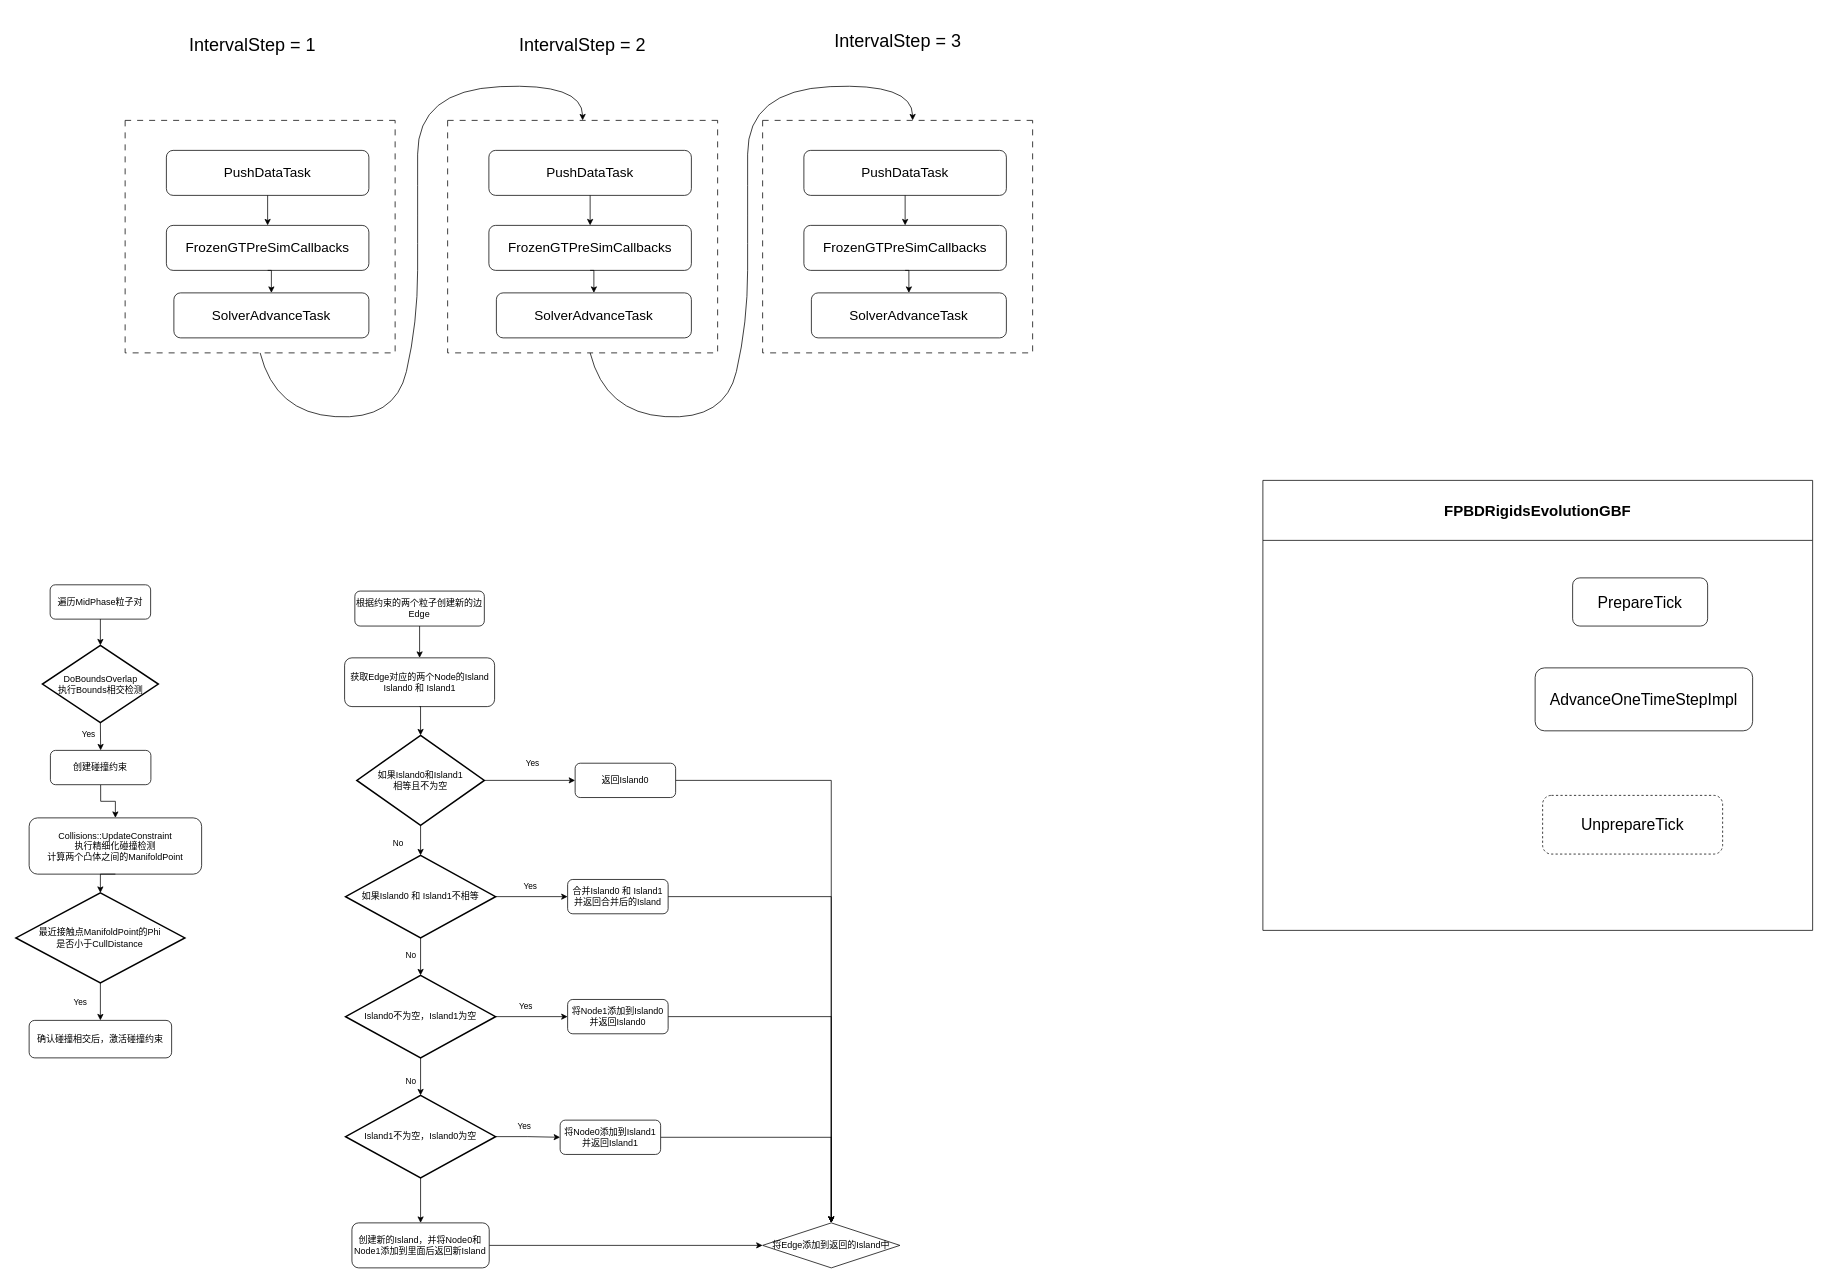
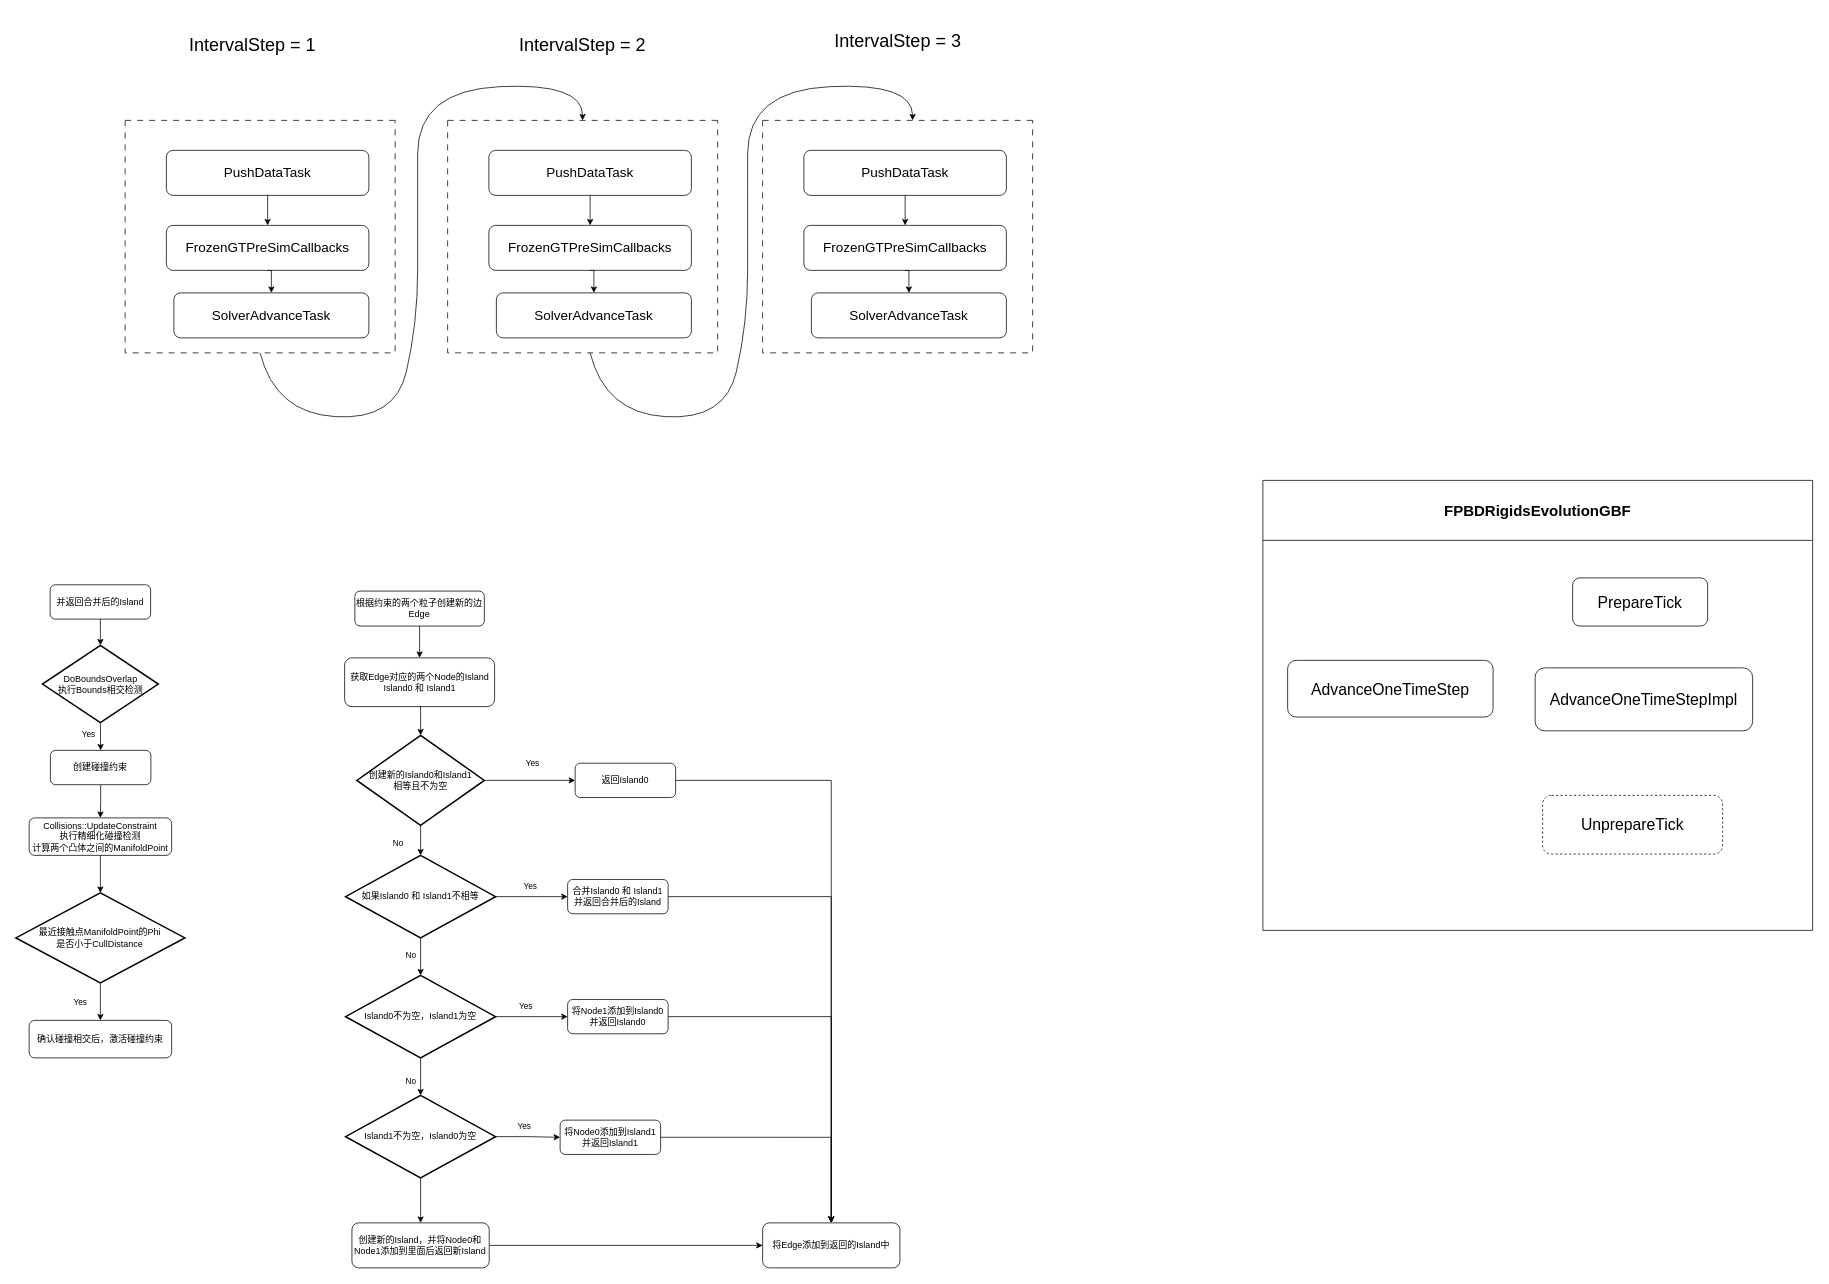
node "遍历MidPhase粒子对": label "遍历MidPhase粒子对" -> "并返回合并后的Island"
node "AdvanceOneTimeStep": added
node "如果Island0和Island1 相等且不为空": label "如果Island0和Island1 相等且不为空" -> "创建新的Island0和Island1 相等且不为空"
node "Collisions::UpdateConstraint 执行精细化碰撞检测 计算两个凸体之间的ManifoldPoint": size 173x56 -> 143x38
node "将Edge添加到返回的Island中": shape diamond -> rounded rectangle
